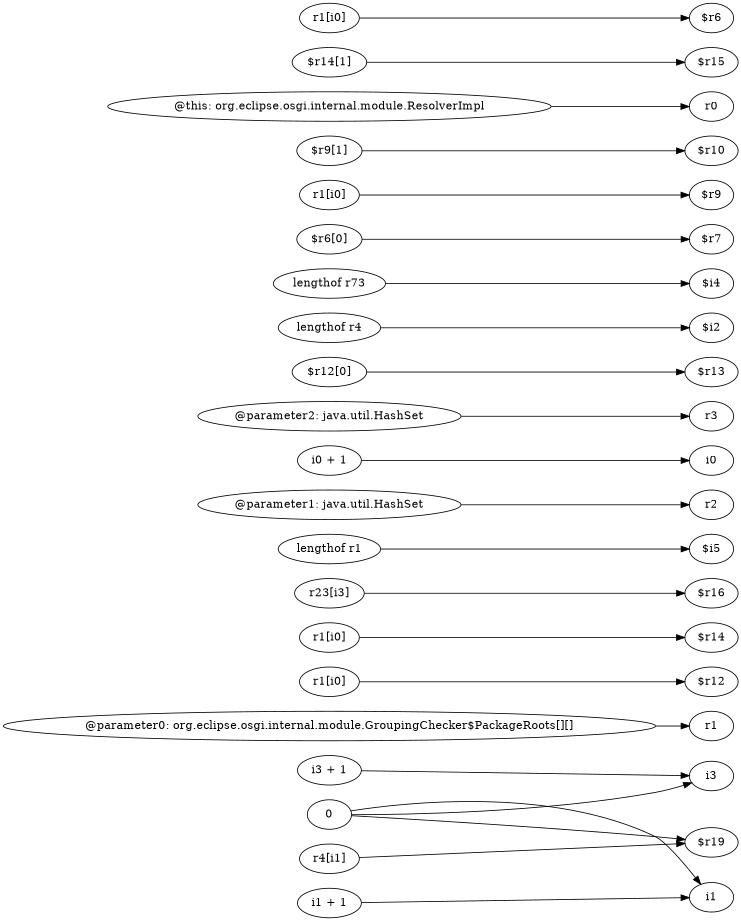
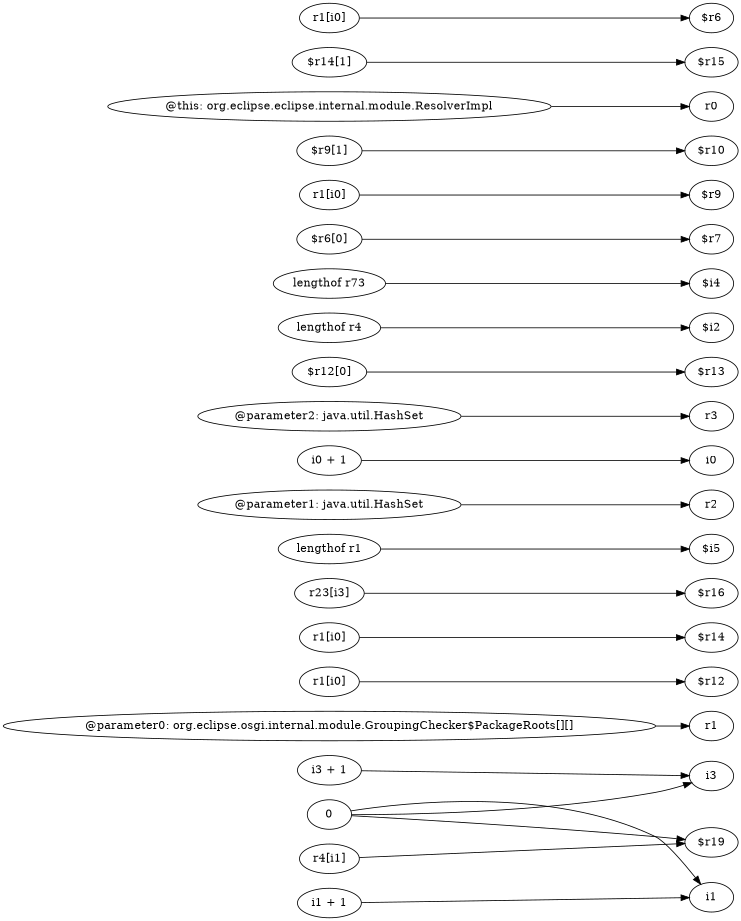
node "@this: org.eclipse.osgi.internal.module.ResolverImpl": label "@this: org.eclipse.osgi.internal.module.ResolverImpl" -> "@this: org.eclipse.eclipse.internal.module.ResolverImpl"
